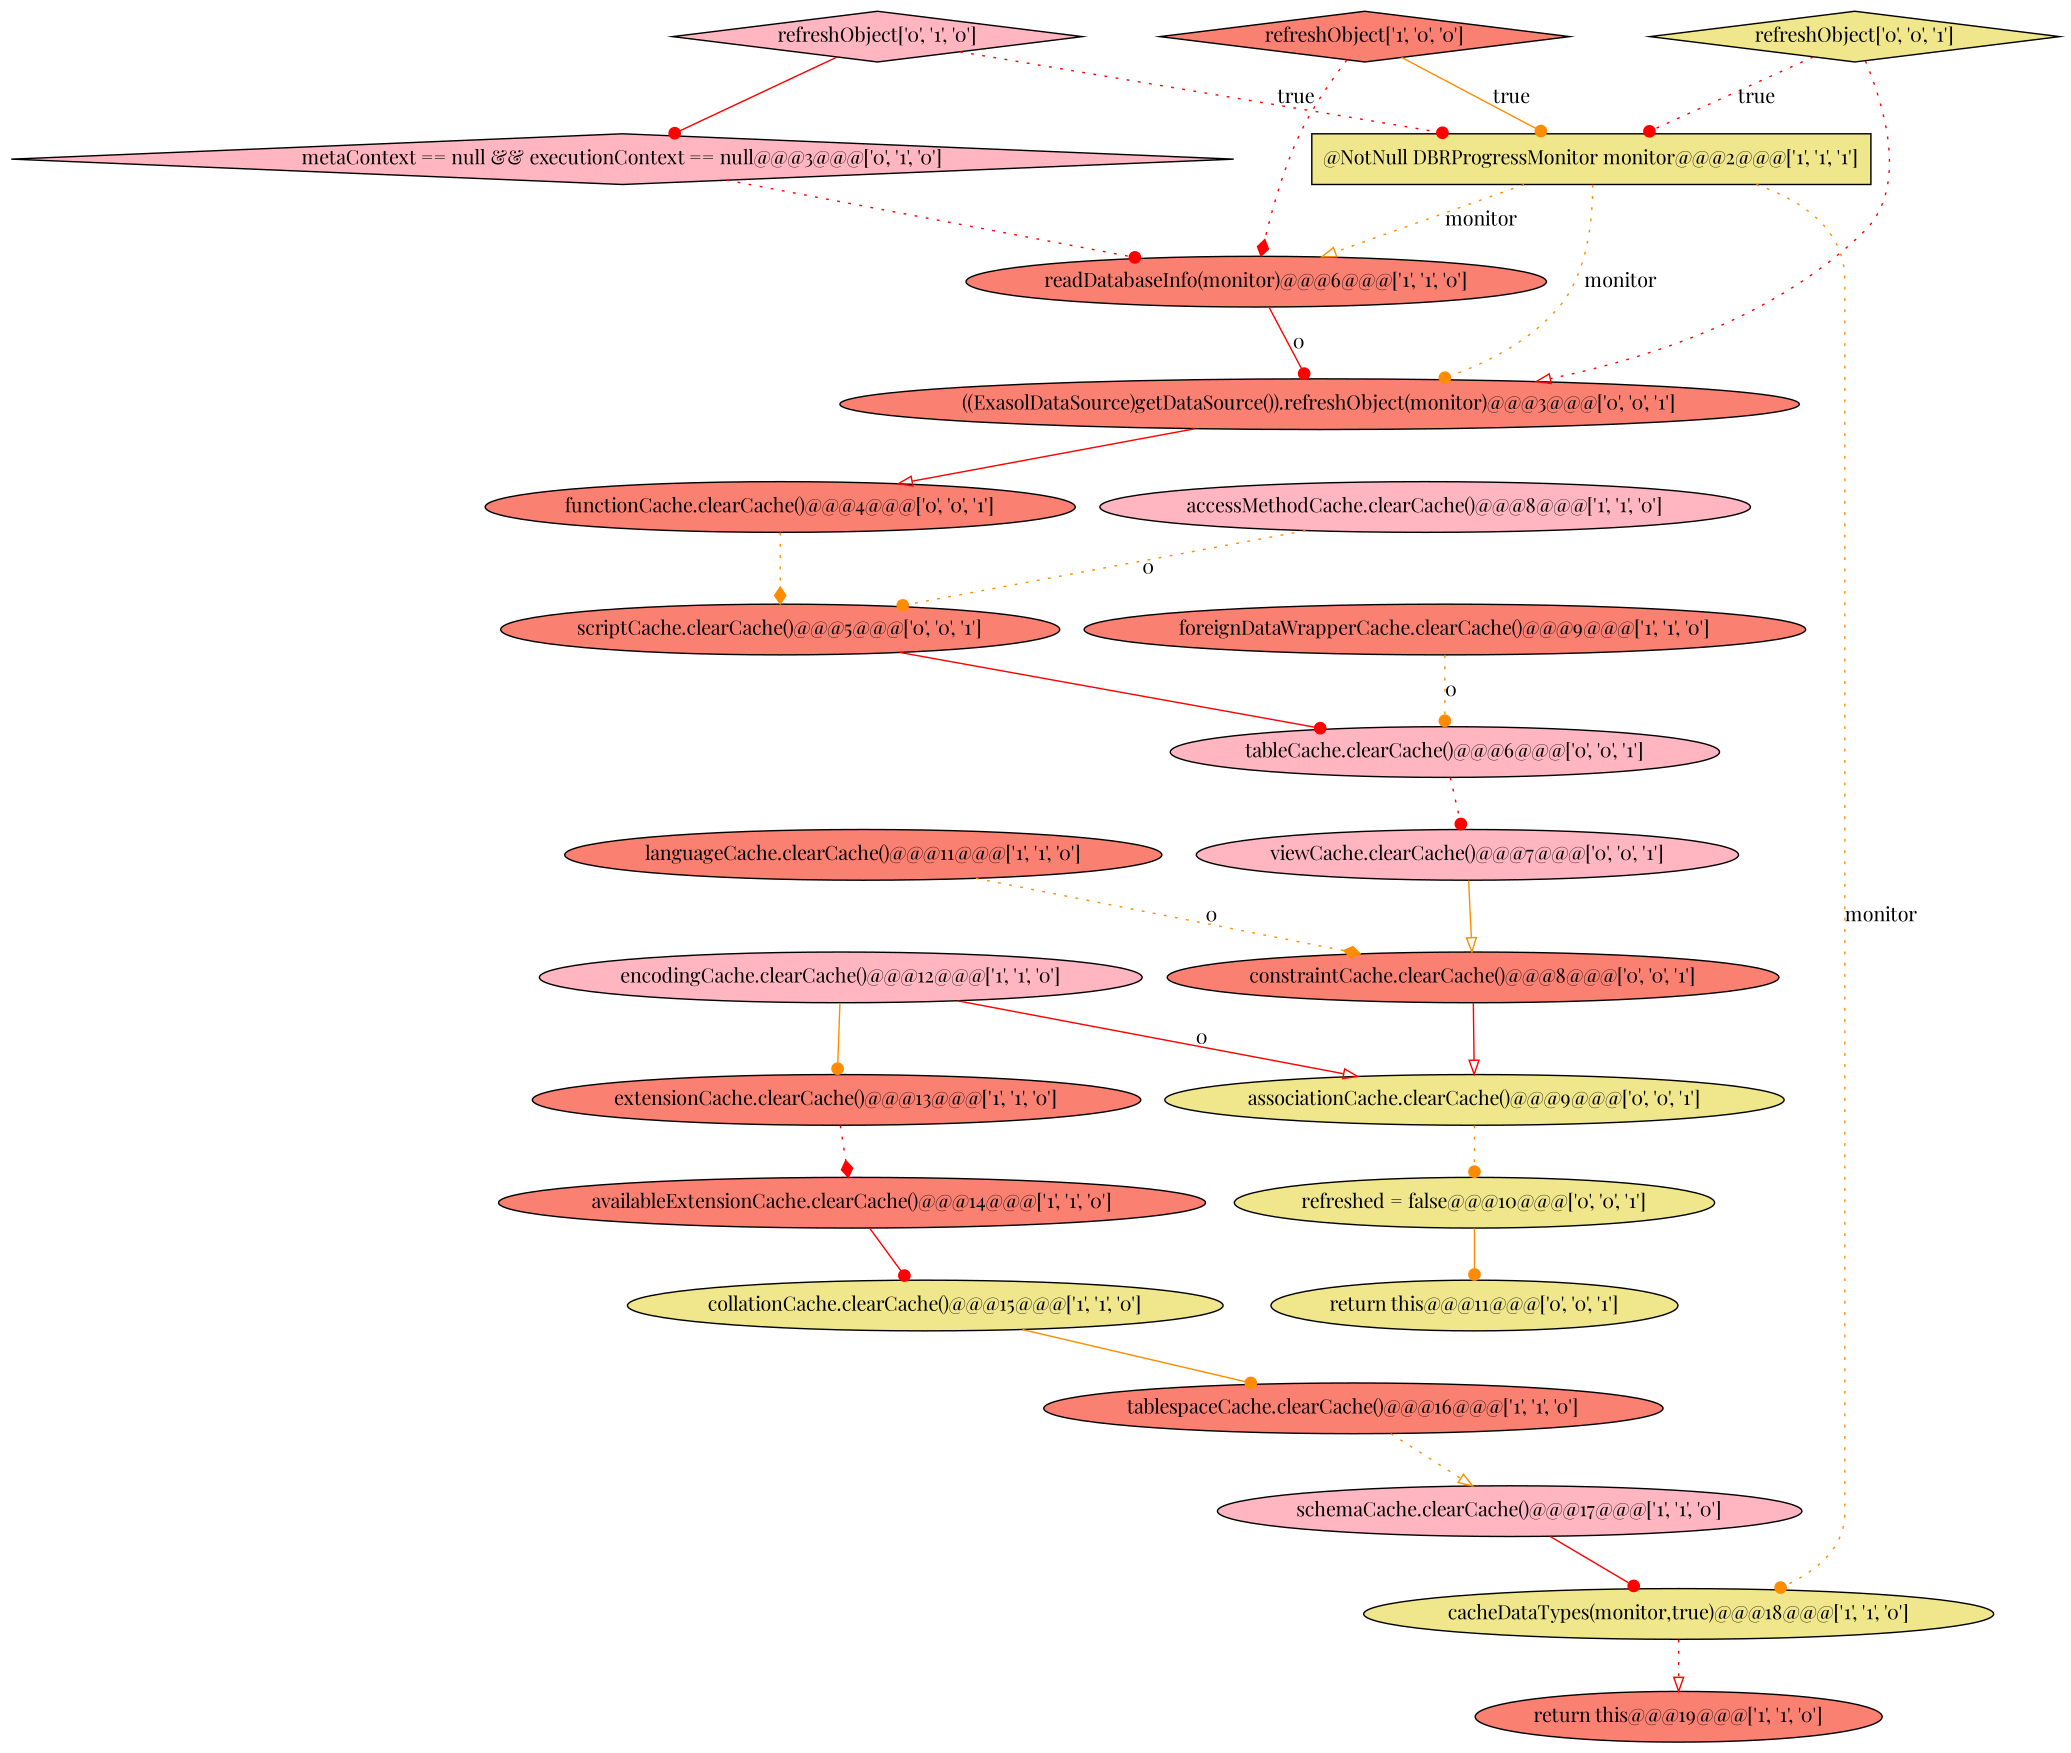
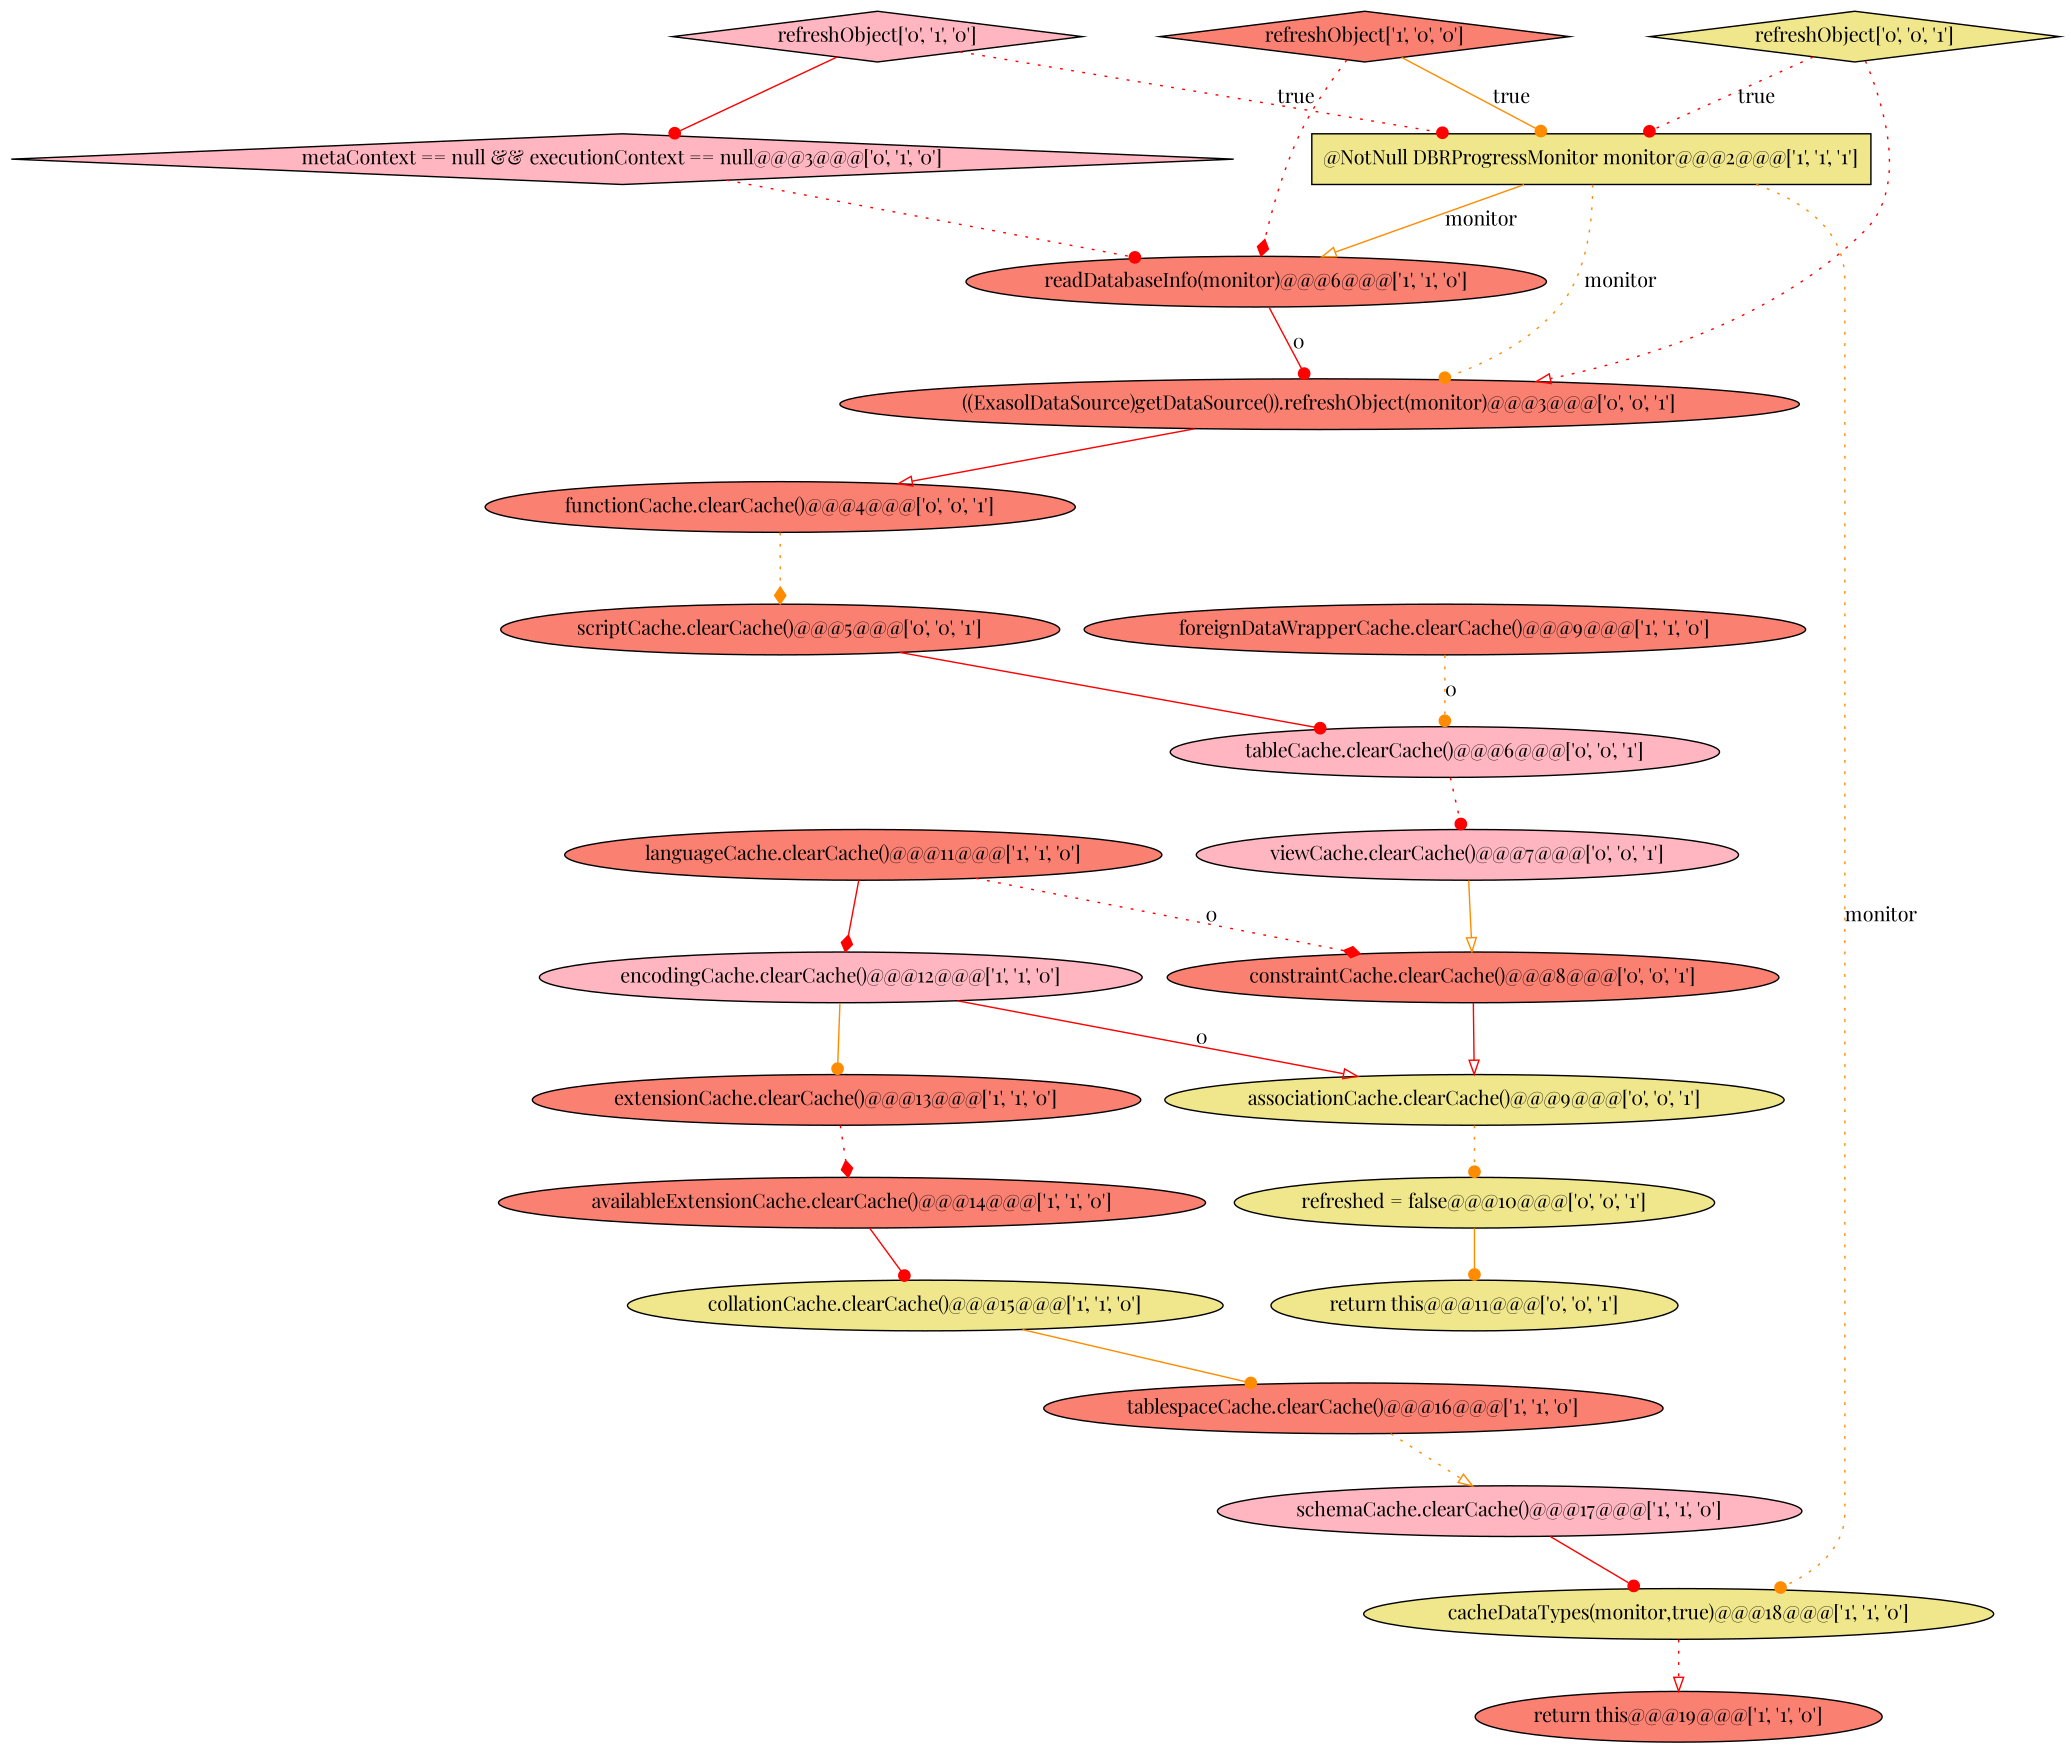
edge "@NotNull DBRProgressMonitor monitor@@@2@@@['1', '1', '1']" -> "readDatabaseInfo(monitor)@@@6@@@['1', '1', '0']": style dotted -> solid
node "accessMethodCache.clearCache()@@@8@@@['1', '1', '0']": removed
edge "languageCache.clearCache()@@@11@@@['1', '1', '0']" -> "encodingCache.clearCache()@@@12@@@['1', '1', '0']": added
edge "languageCache.clearCache()@@@11@@@['1', '1', '0']" -> "constraintCache.clearCache()@@@8@@@['0', '0', '1']": color darkorange -> red
